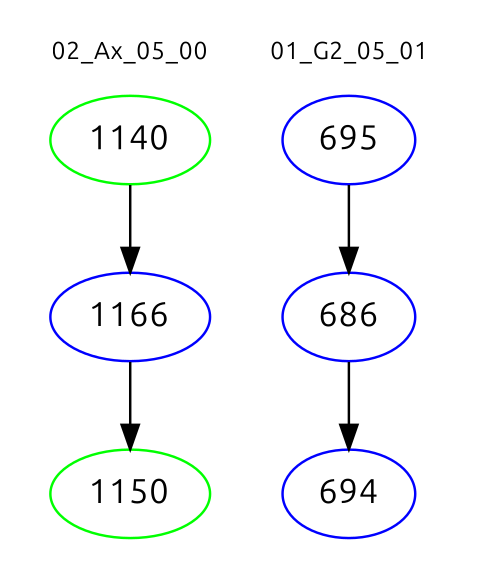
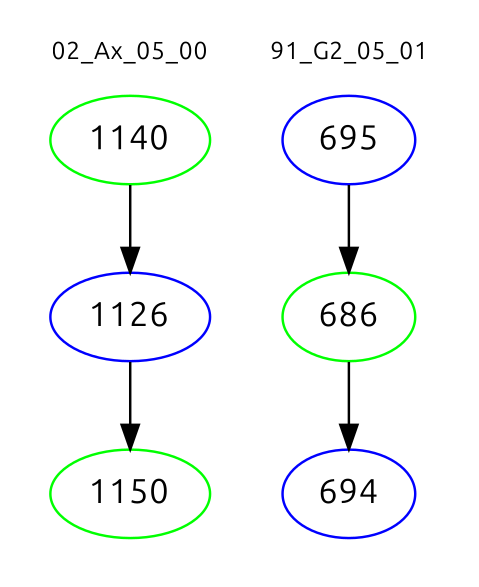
cluster "01_G2_05_01": label "01_G2_05_01" -> "91_G2_05_01"
node "1166": label "1166" -> "1126"
node "686": color blue -> green
